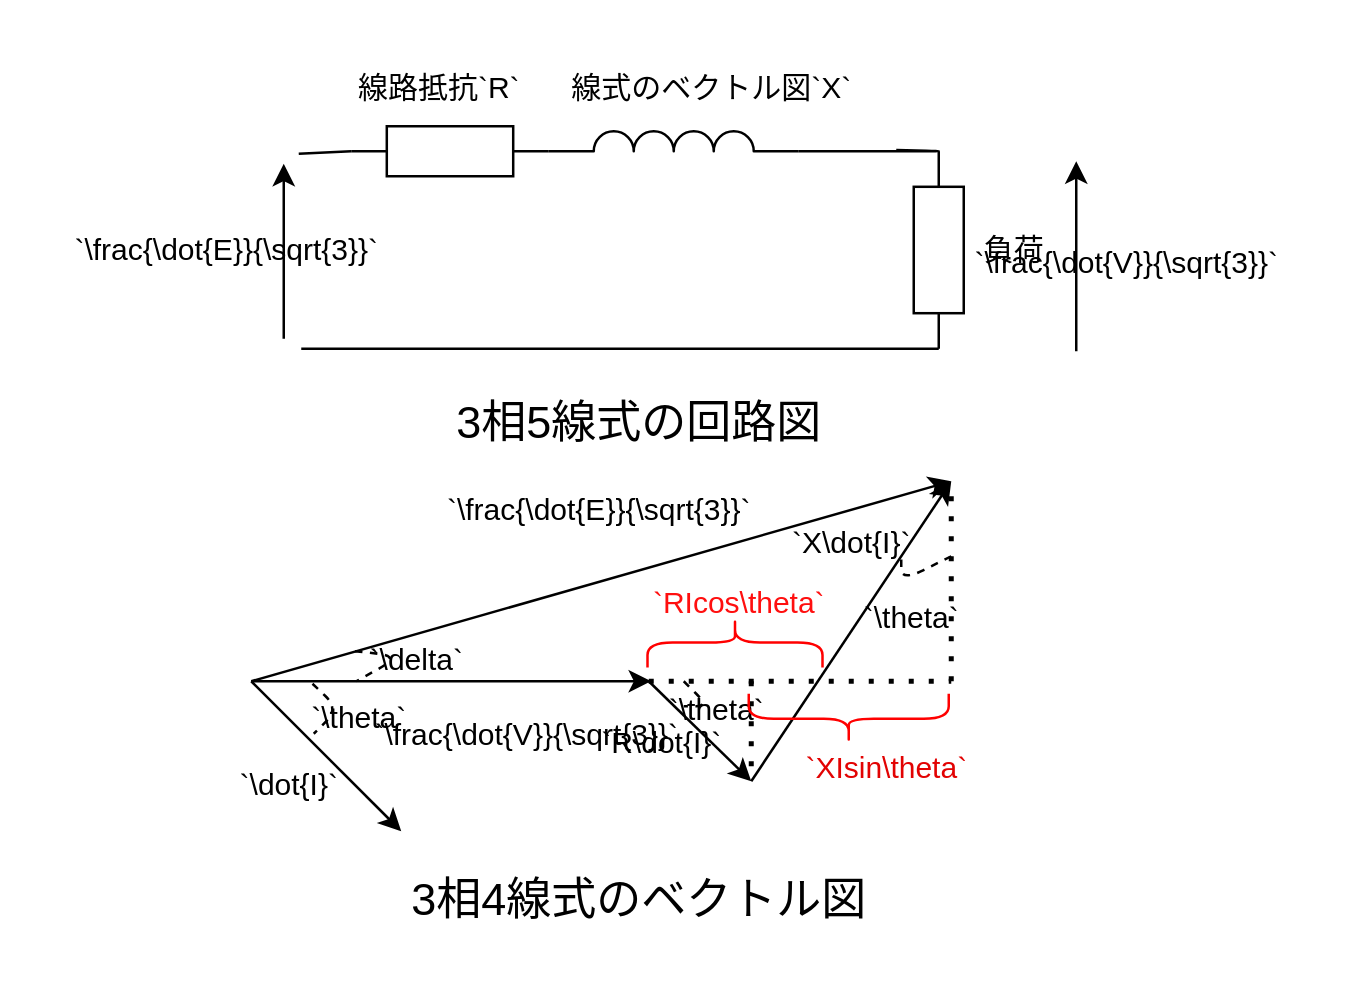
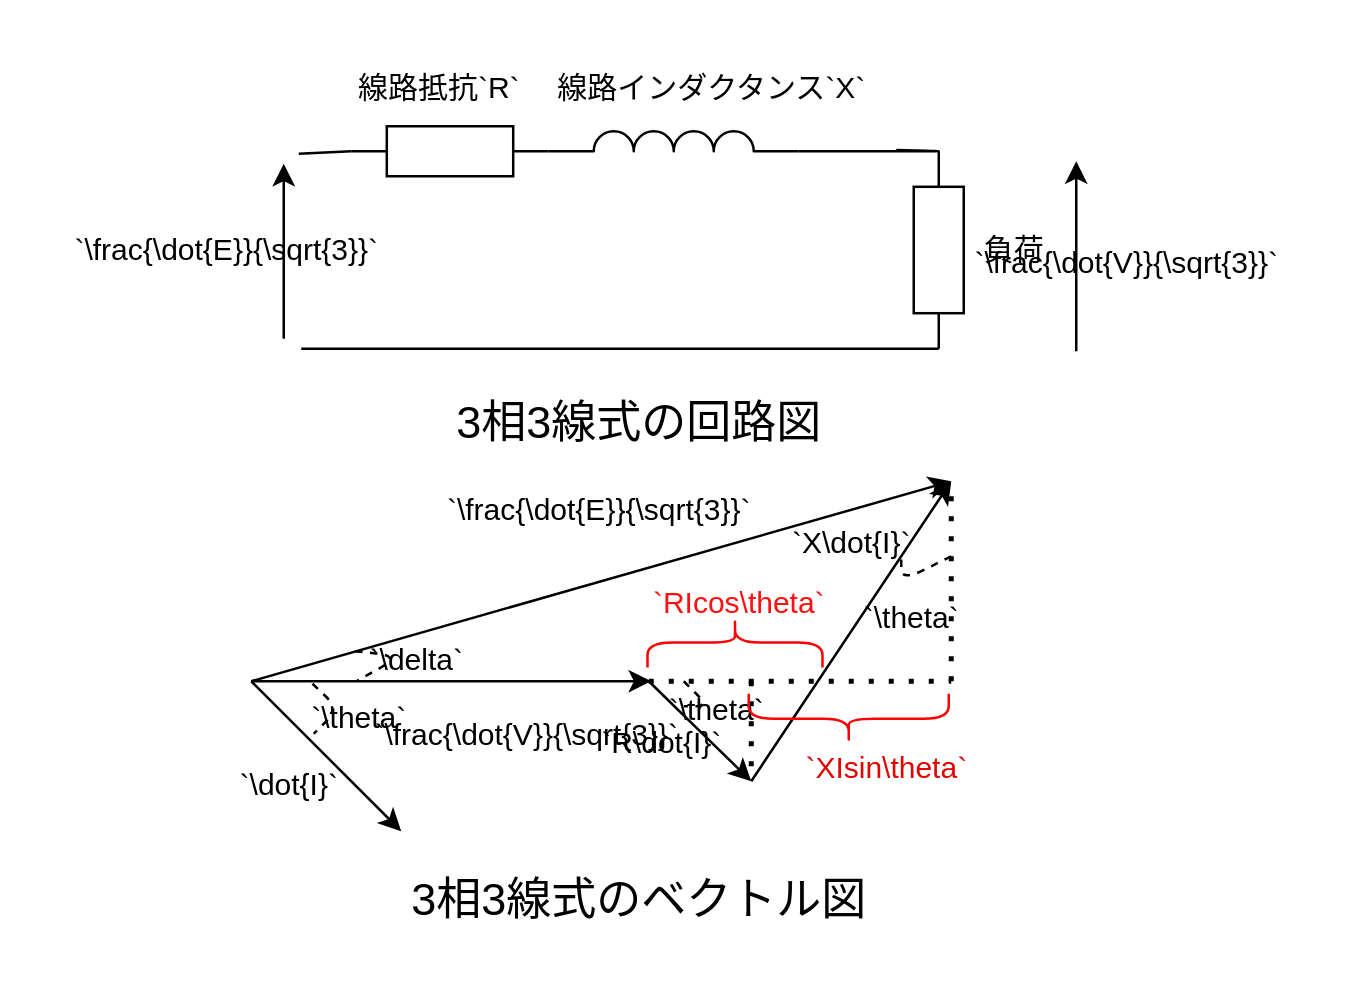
node "線式のベクトル図`X`": label "線式のベクトル図`X`" -> "線路インダクタンス`X`"
node "3相5線式の回路図": label "3相5線式の回路図" -> "3相3線式の回路図"
node "3相4線式のベクトル図": label "3相4線式のベクトル図" -> "3相3線式のベクトル図"
